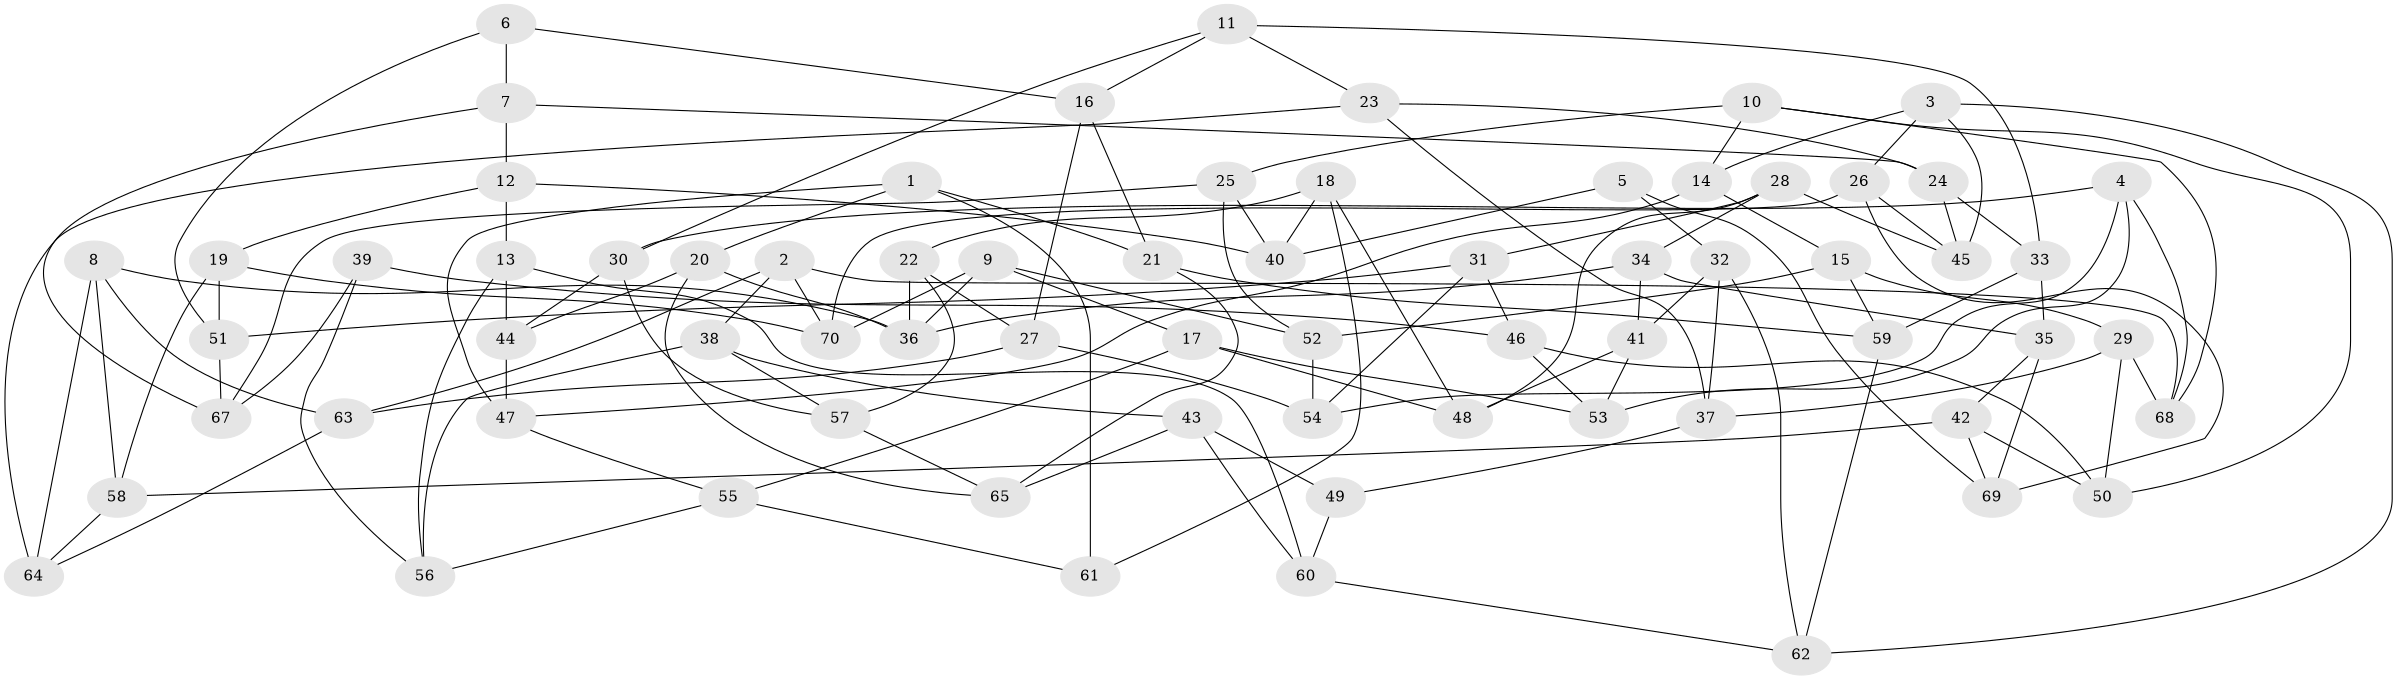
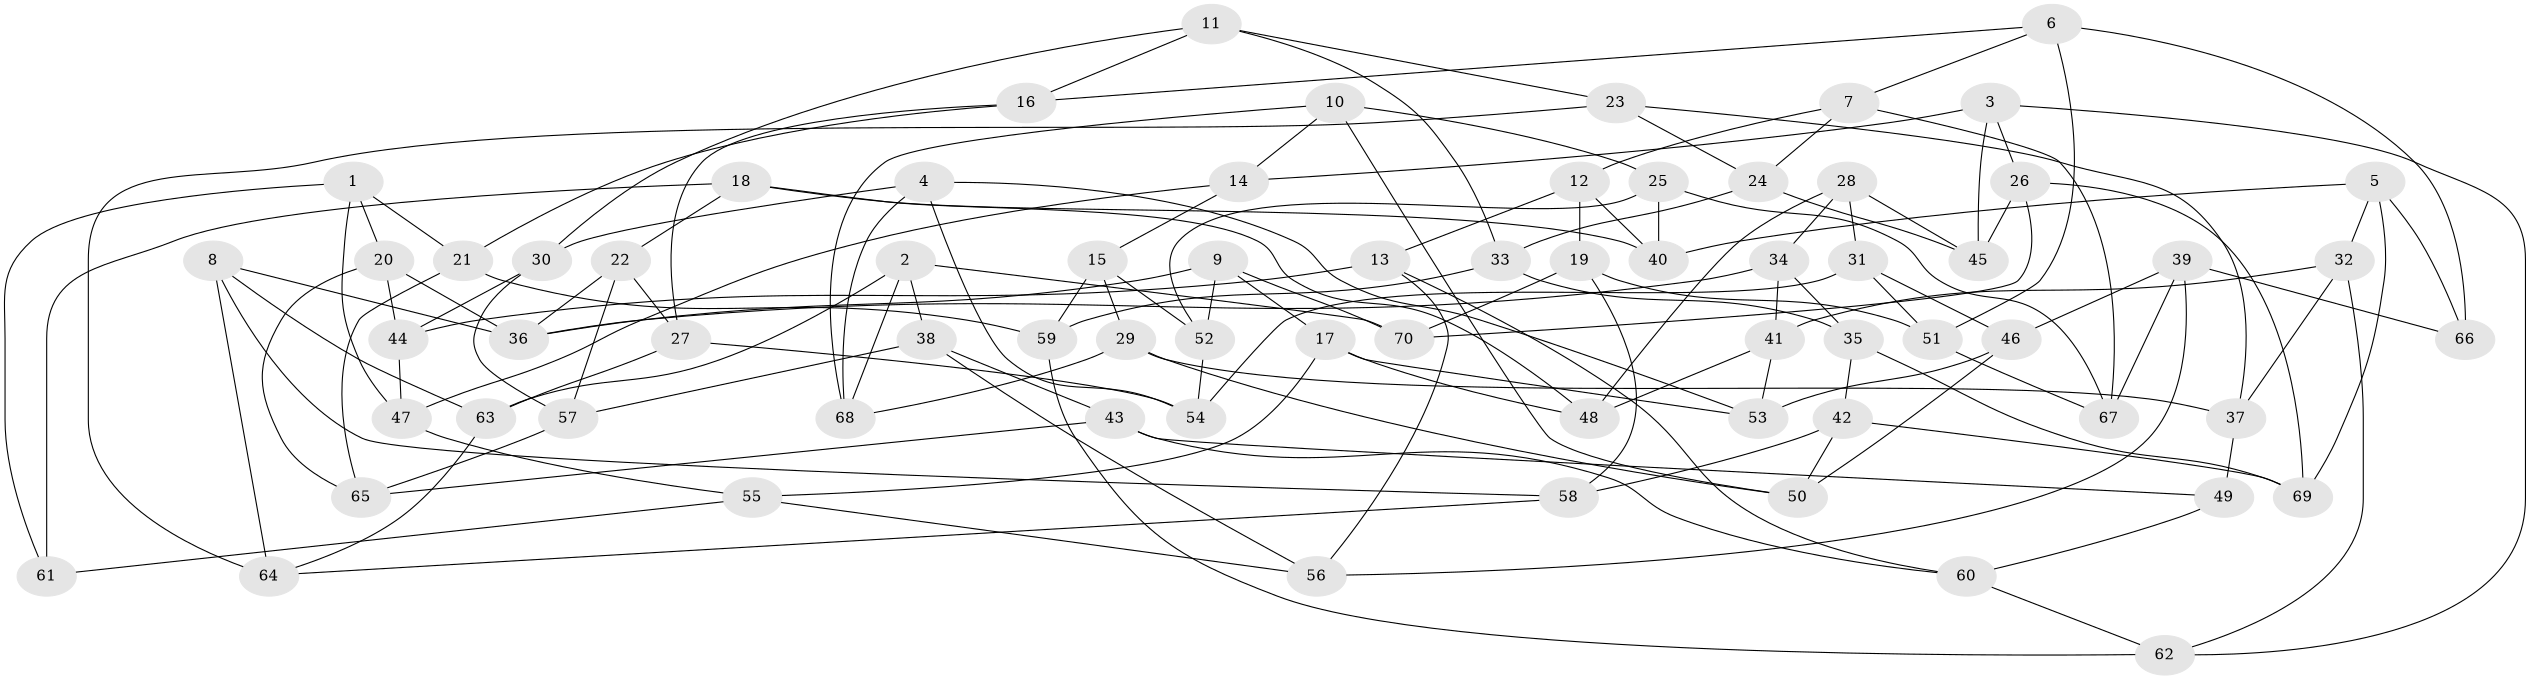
node "66": added
